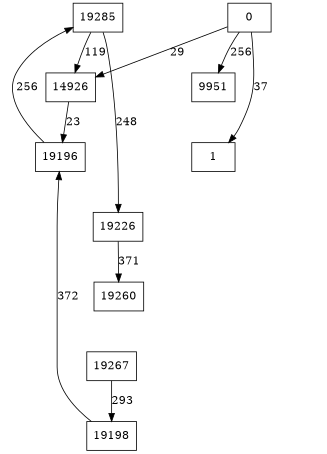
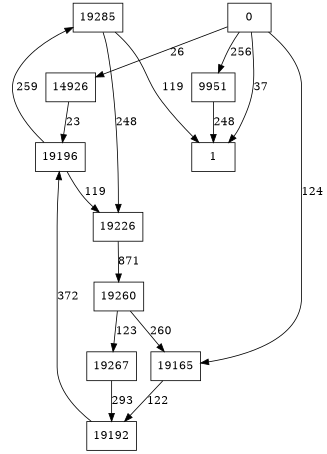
edge "19285" -> "14926": now "19285" -> "1"
edge "0" -> "14926": label "29" -> "26"
edge "19196" -> "19285": label "256" -> "259"
edge "9951" -> "1": added, label "248"
edge "19196" -> "19226": added, label "119"
edge "19226" -> "19260": label "371" -> "871"
edge "19260" -> "19267": added, label "123"
node "19165": added
node "19198": label "19198" -> "19192"
